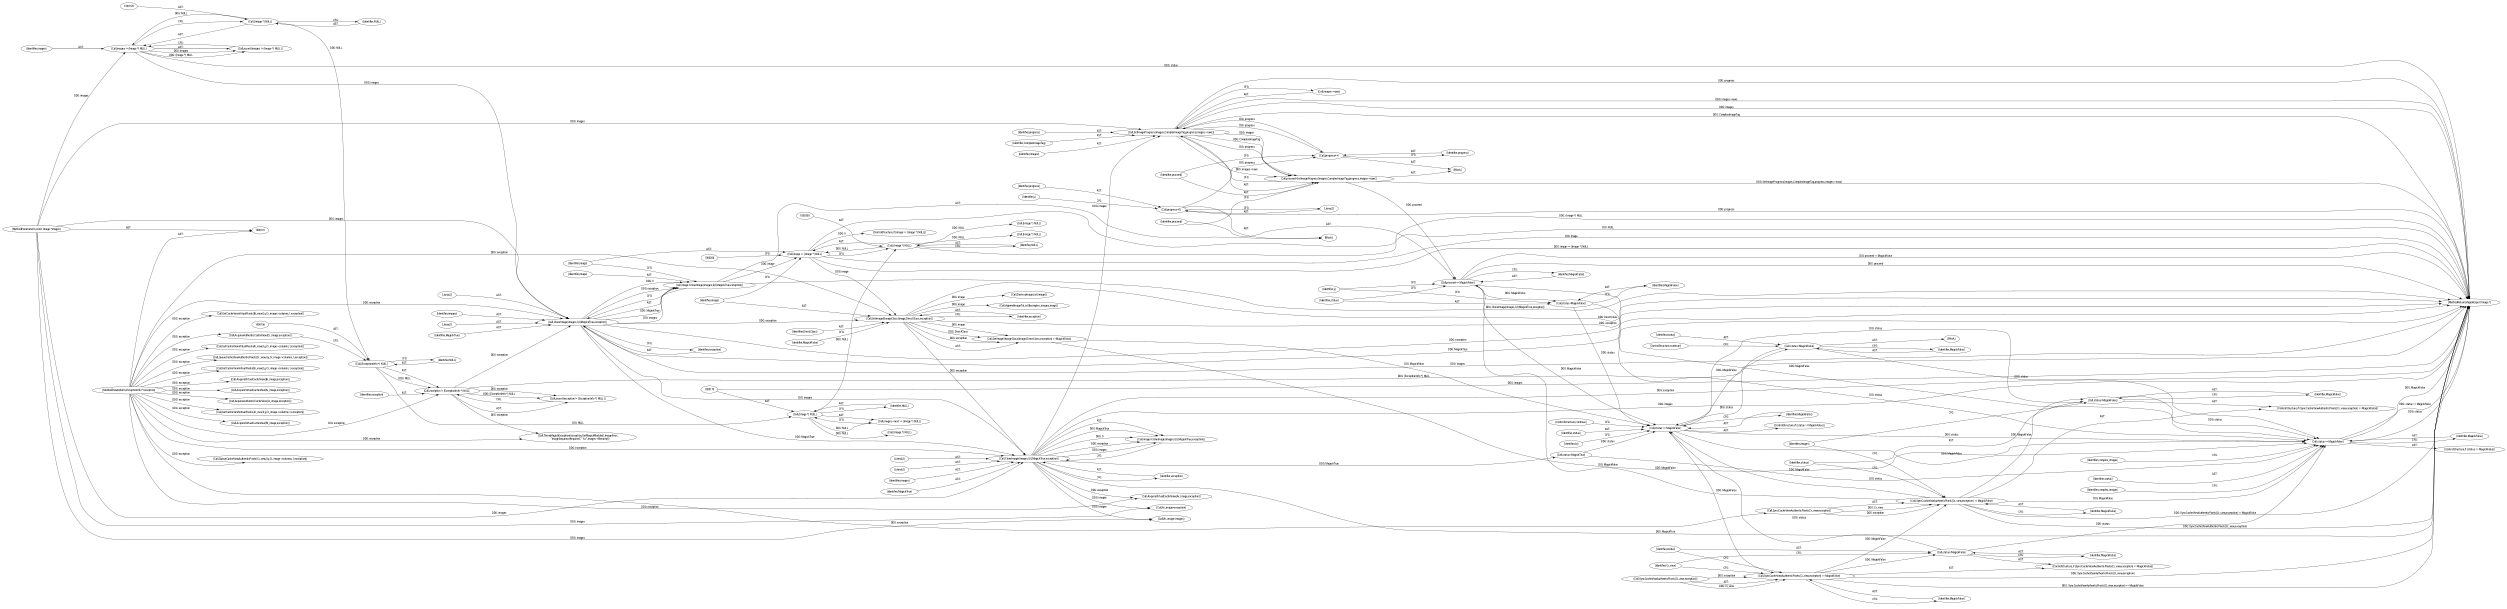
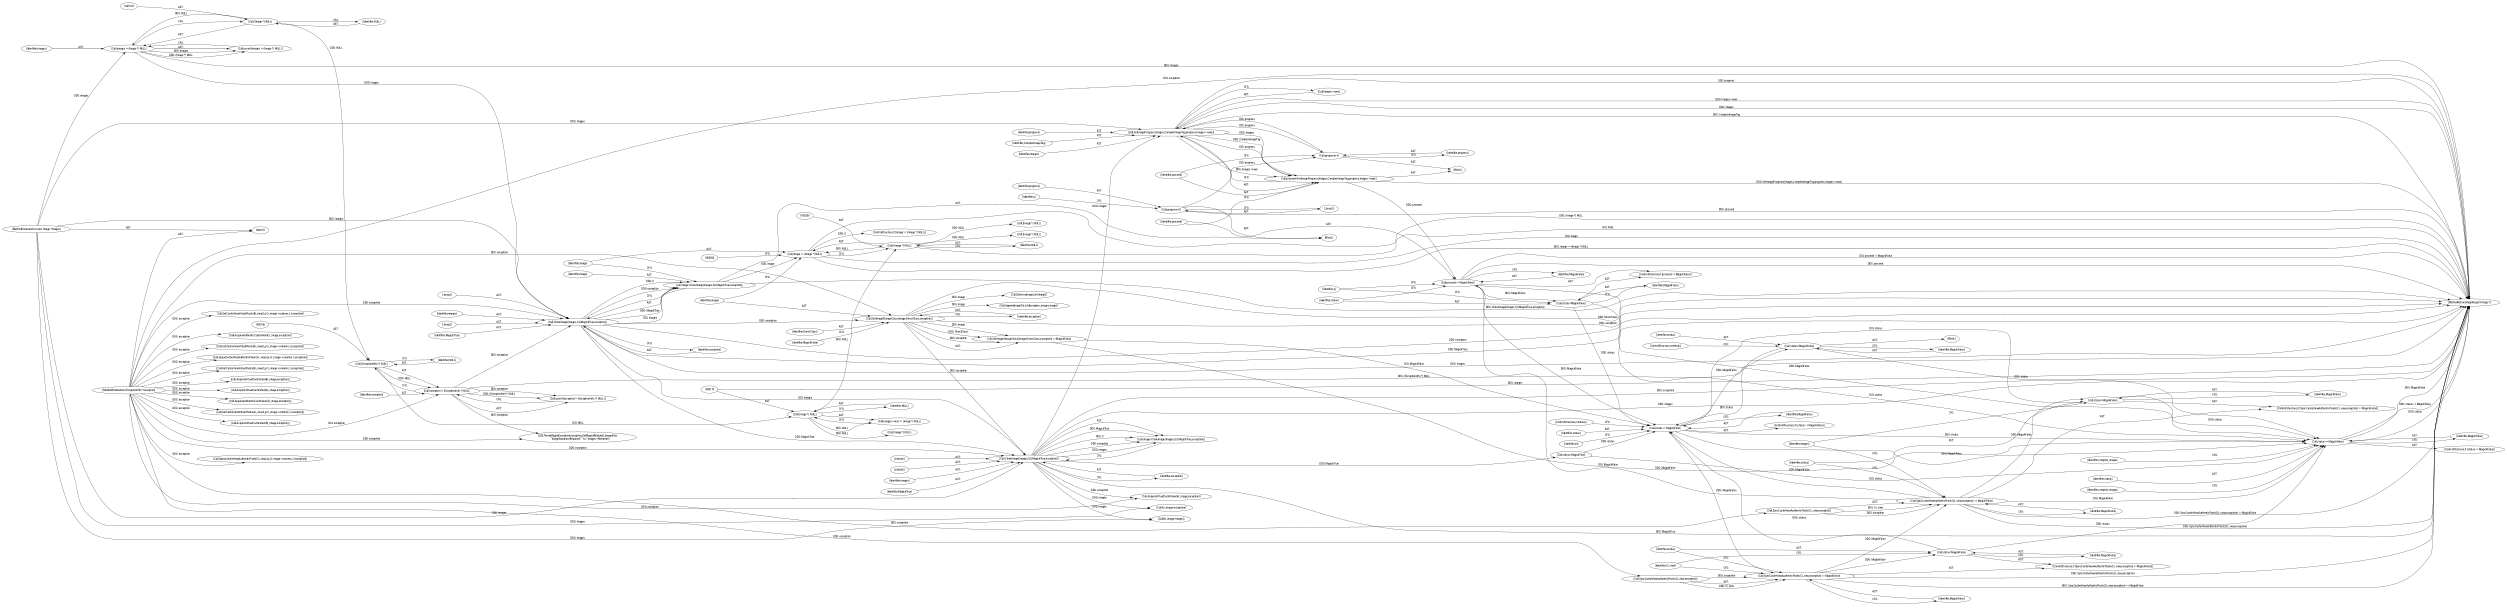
edge "(Call,images != (Image *) NULL)" -> "(MethodReturn,MagickExport Image *)": label "DDG: status" -> "DDG: images"
edge "(MethodParameterIn,ExceptionInfo *exception)" -> "(MethodReturn,MagickExport Image *)": added, label "DDG: exception"
edge "(Call,progress=0)" -> "(MethodReturn,MagickExport Image *)": label "DDG: progress" -> "DDG: proceed"
node "(ControlStructure,if (proceed == MagickFalse))": added
edge "(Call,image == (Image *) NULL)" -> "(Call,SetImageStorageClass(image,DirectClass,exception))": removed, label "DDG: image"
edge "(Call,AcquireAuthenticCacheView(Cr_image,exception))" -> "(Call,(ExceptionInfo *) NULL)": now "(Call,exception != (ExceptionInfo *) NULL)" -> "(Call,(ExceptionInfo *) NULL)"
edge "(MethodParameterIn,ExceptionInfo *exception)" -> "(Call,SyncCacheViewAuthenticPixels(Ci_view,exception))": added, label "DDG: exception"
